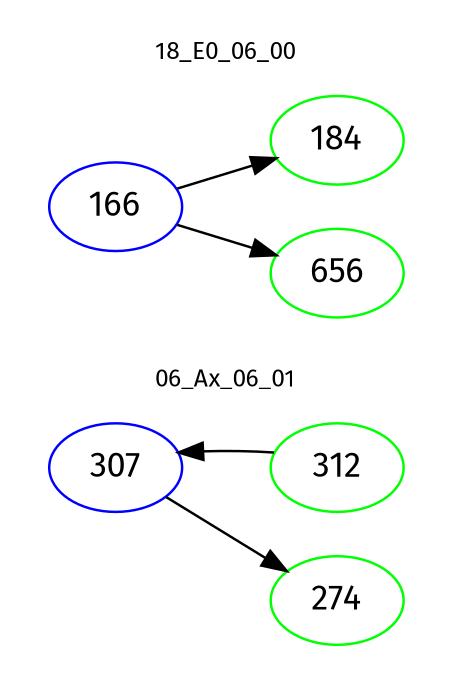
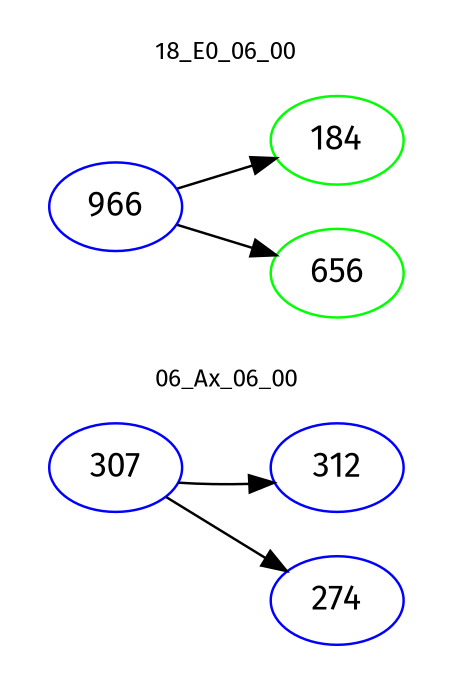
node "166": label "166" -> "966"
cluster "06_Ax_06_01": label "06_Ax_06_01" -> "06_Ax_06_00"
edge "312" -> "307": reversed
node "312": color green -> blue
node "274": color green -> blue
